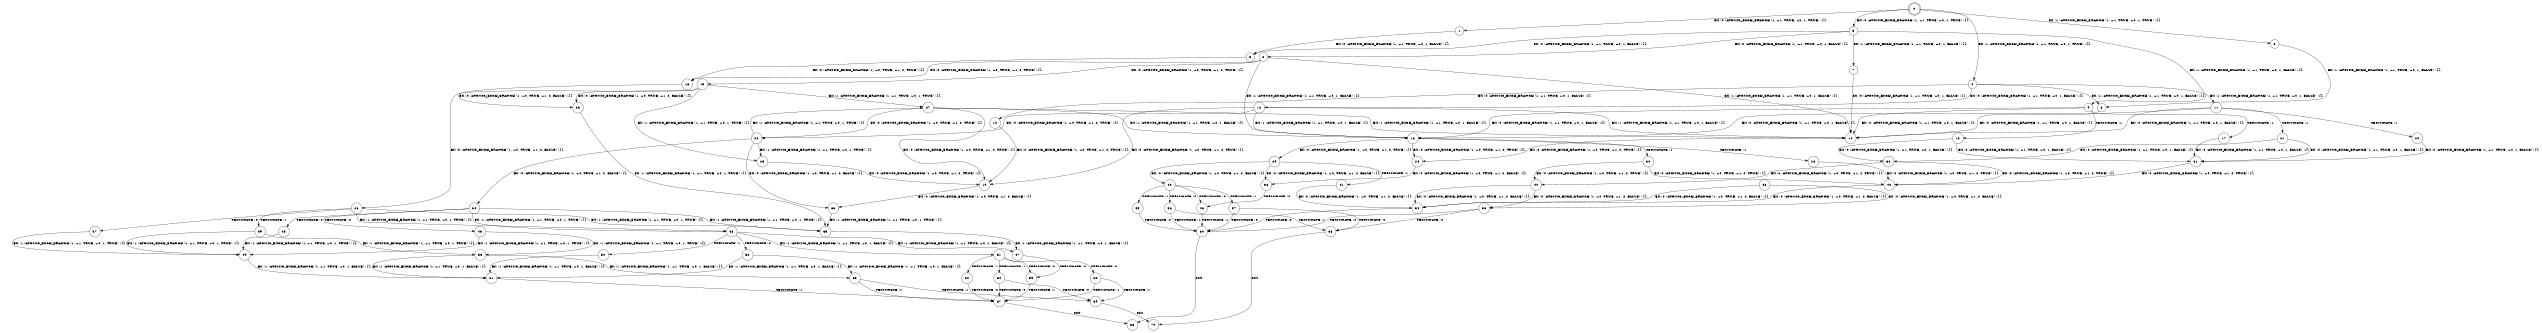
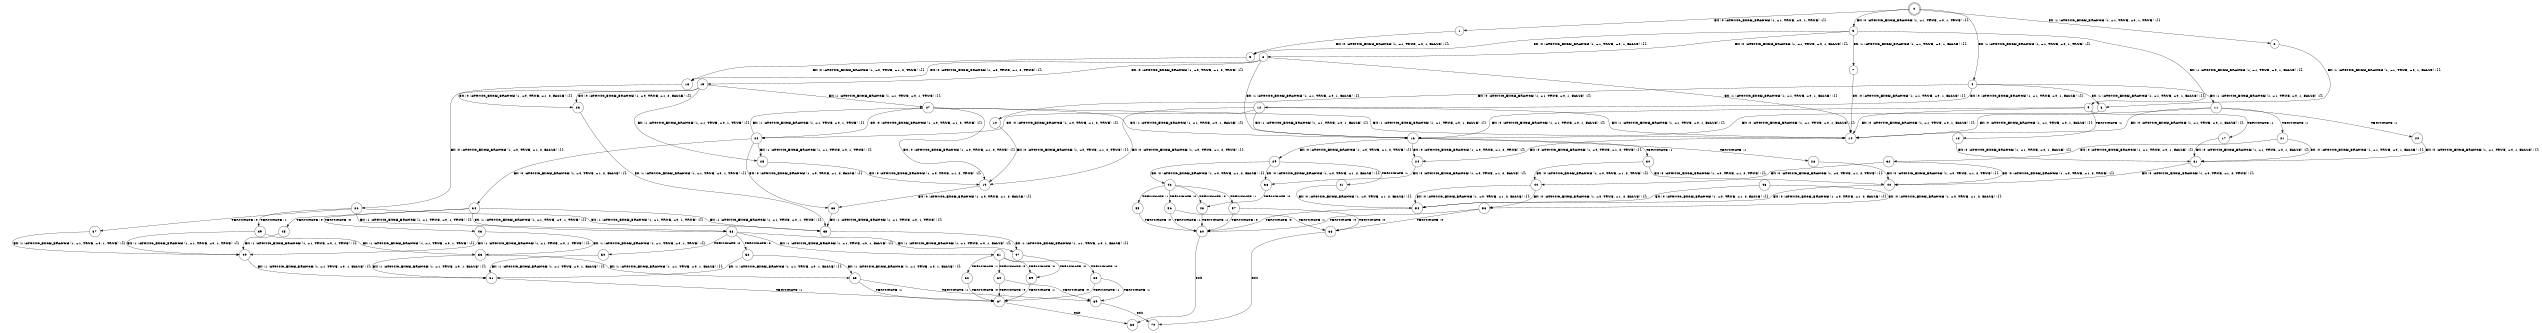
edge "18" -> "32": removed, label "EX !0 !ATOMIC_EXCH_BRANCH (1, +1, TRUE, +0, 1, FALSE) !{}"
edge "38" -> "50": label "TERMINATE !1" -> "TERMINATE !0"
edge "51" -> "64": label "TERMINATE !1" -> "TERMINATE !5"
